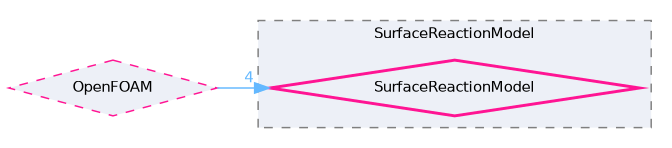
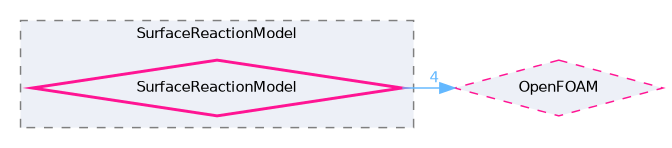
edge "OpenFOAM" -> "SurfaceReactionModel": reversed
